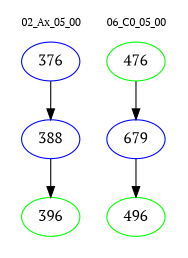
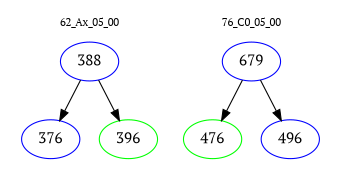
cluster "02_Ax_05_00": label "02_Ax_05_00" -> "62_Ax_05_00"
cluster "06_C0_05_00": label "06_C0_05_00" -> "76_C0_05_00"
edge "376" -> "388": reversed
edge "476" -> "679": reversed
node "496": color green -> blue
